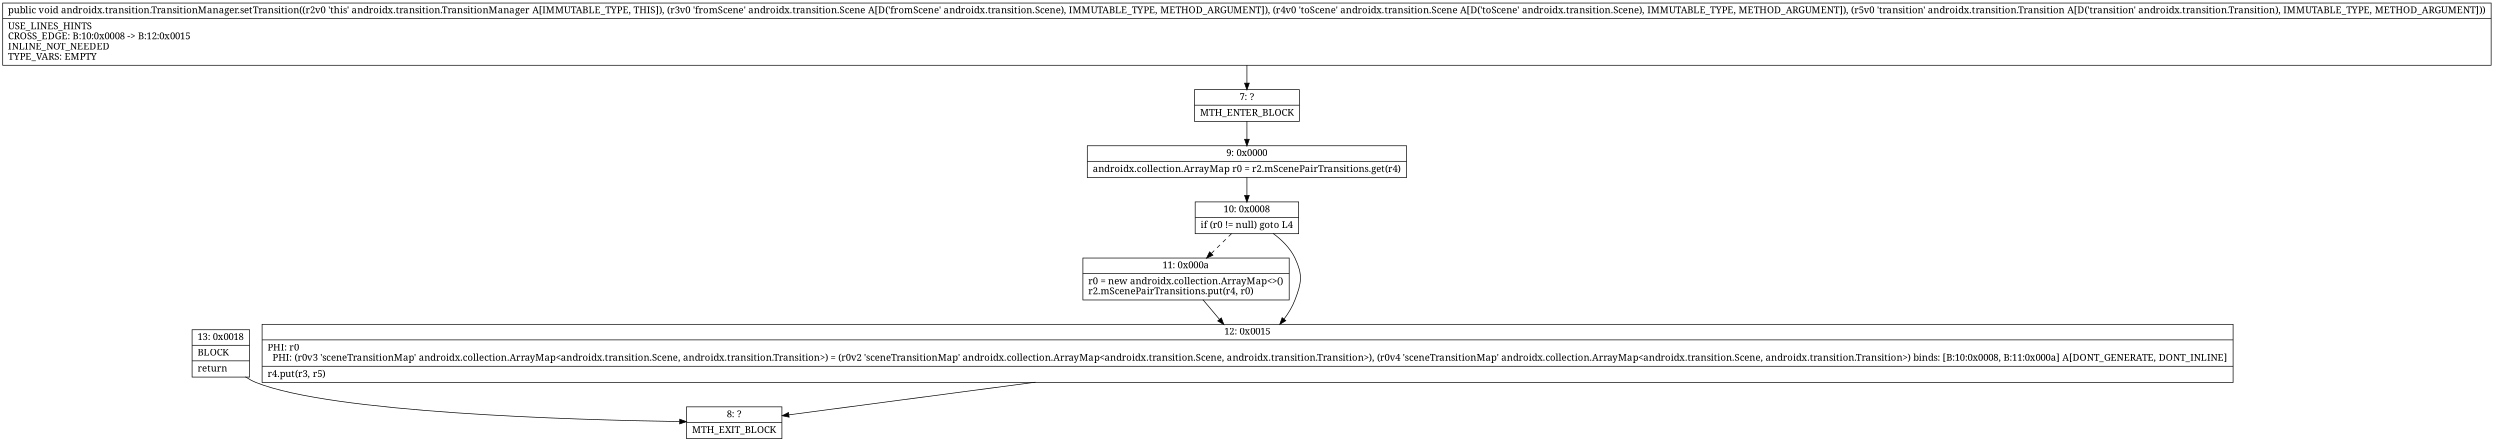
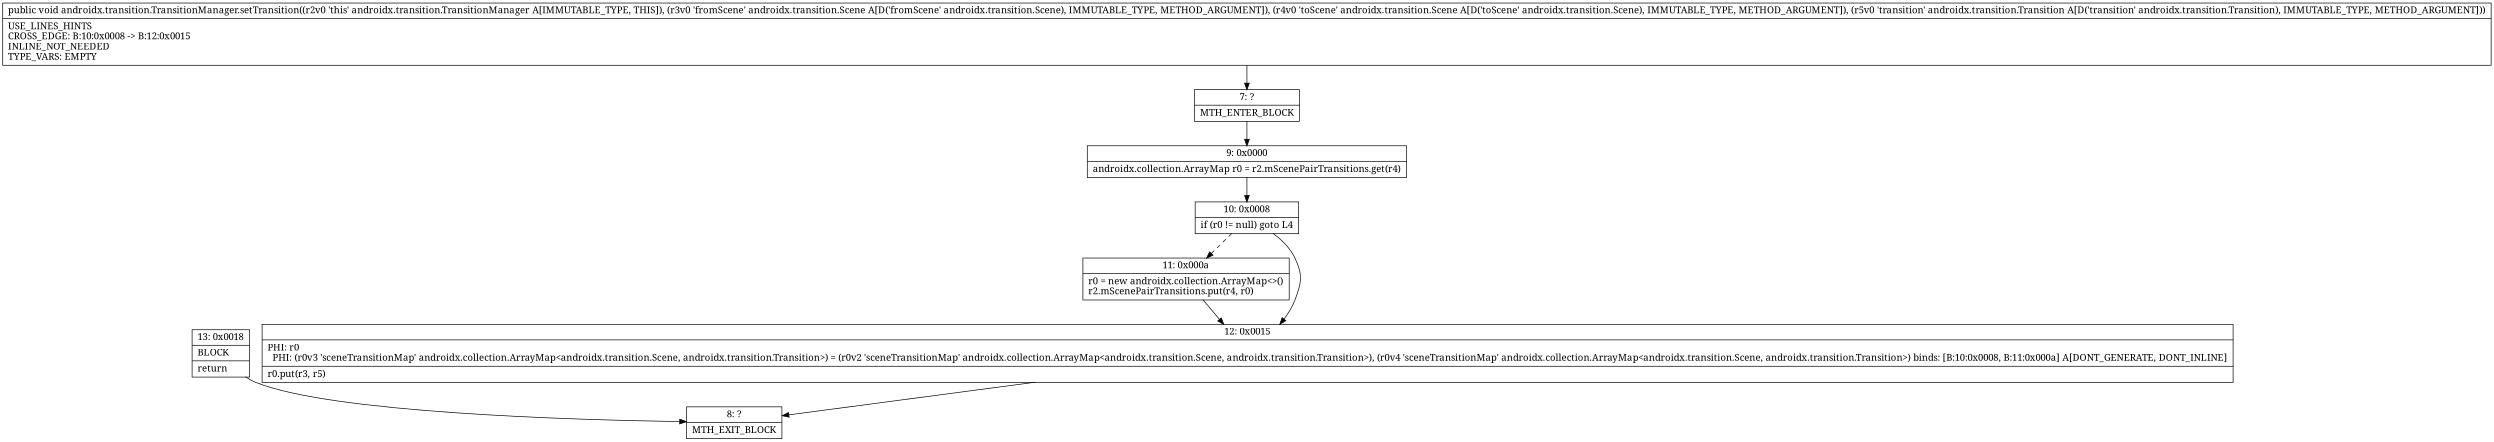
node "12: 0x0015": text "r4.put(r3, r5)" -> "r0.put(r3, r5)"
